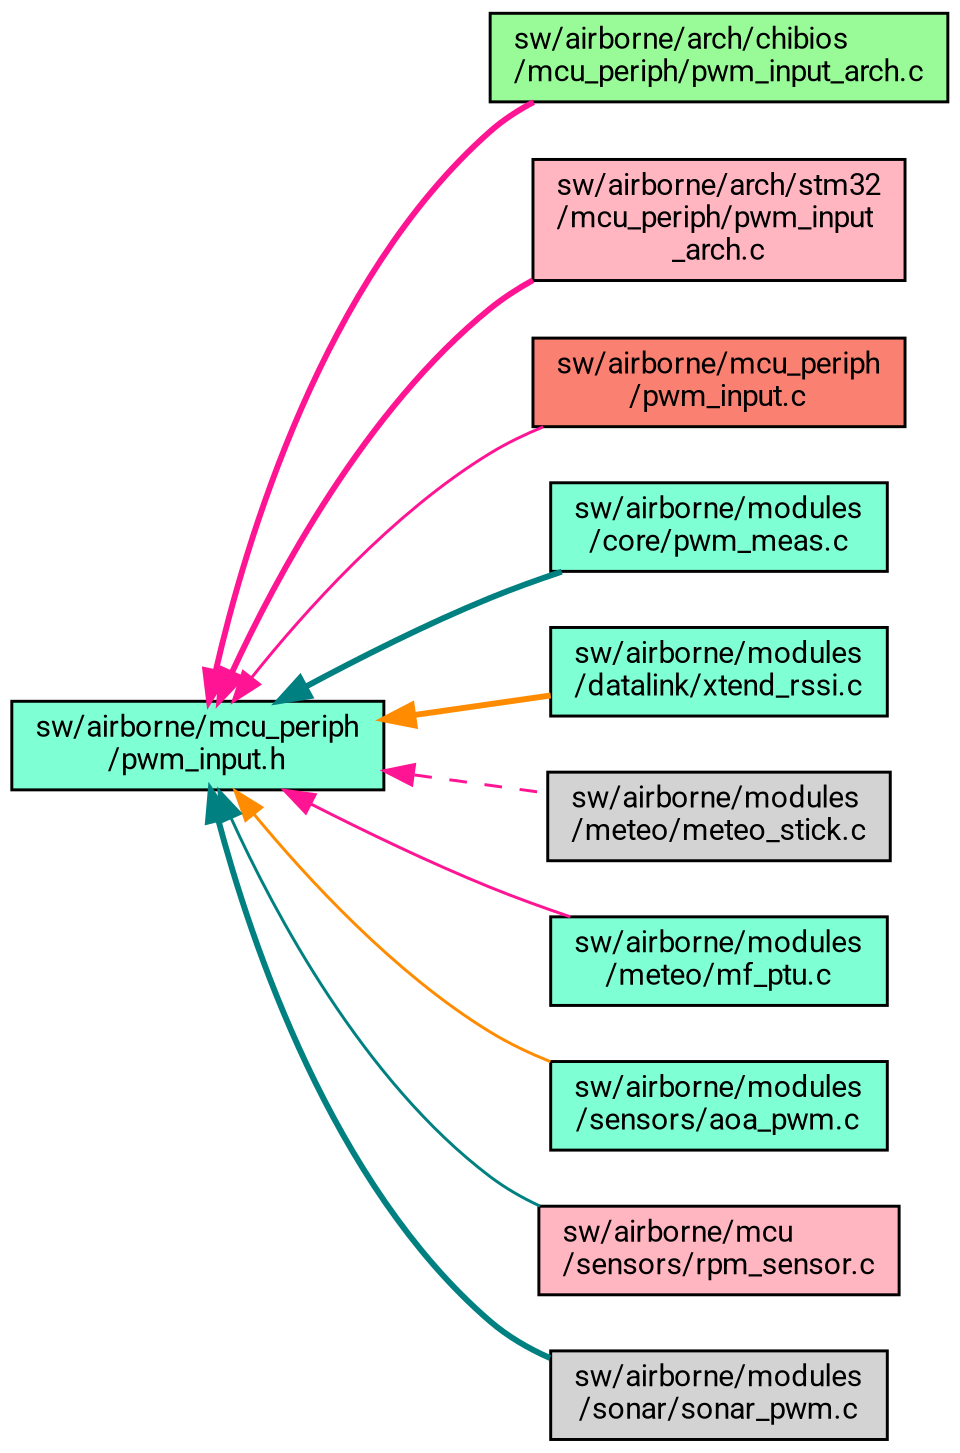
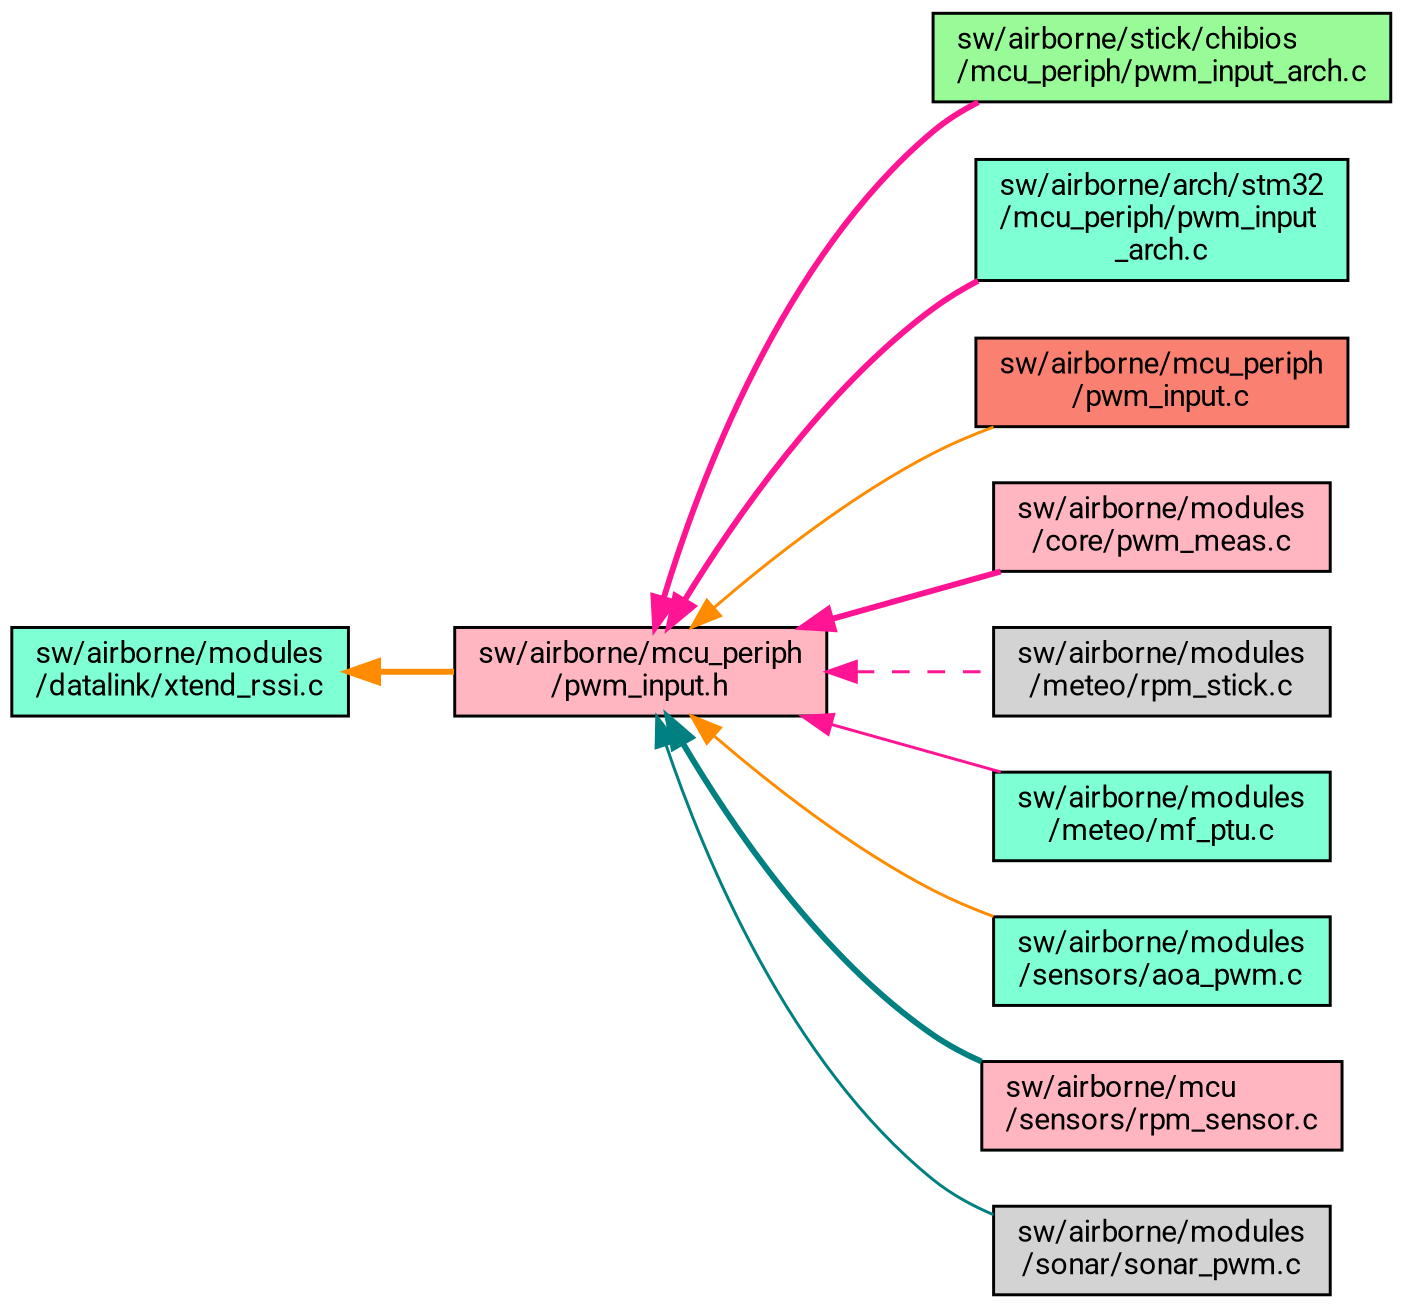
node "sw/airborne/arch/chibios /mcu_periph/pwm_input_arch.c": label "sw/airborne/arch/chibios /mcu_periph/pwm_input_arch.c" -> "sw/airborne/stick/chibios /mcu_periph/pwm_input_arch.c"
node "sw/airborne/arch/stm32 /mcu_periph/pwm_input _arch.c": fillcolor lightpink -> aquamarine
node "sw/airborne/modules /core/pwm_meas.c": fillcolor aquamarine -> lightpink
edge "sw/airborne/mcu_periph /pwm_input.c" -> "sw/airborne/mcu_periph /pwm_input.h": color deeppink -> darkorange
edge "sw/airborne/modules /core/pwm_meas.c" -> "sw/airborne/mcu_periph /pwm_input.h": color teal -> deeppink
edge "sw/airborne/modules /datalink/xtend_rssi.c" -> "sw/airborne/mcu_periph /pwm_input.h": reversed
node "sw/airborne/mcu_periph /pwm_input.h": fillcolor aquamarine -> lightpink
node "sw/airborne/modules /meteo/meteo_stick.c": label "sw/airborne/modules /meteo/meteo_stick.c" -> "sw/airborne/modules /meteo/rpm_stick.c"
edge "sw/airborne/mcu /sensors/rpm_sensor.c" -> "sw/airborne/mcu_periph /pwm_input.h": style solid -> bold
edge "sw/airborne/modules /sonar/sonar_pwm.c" -> "sw/airborne/mcu_periph /pwm_input.h": style bold -> solid
